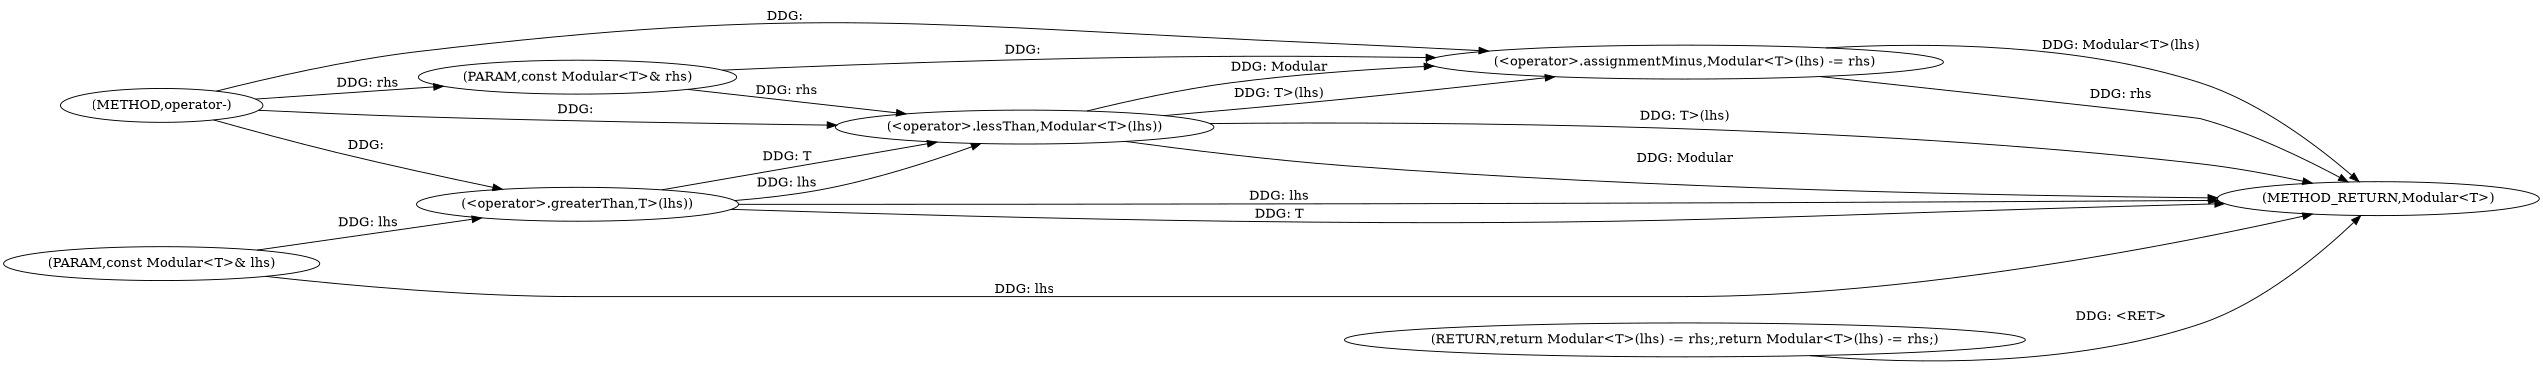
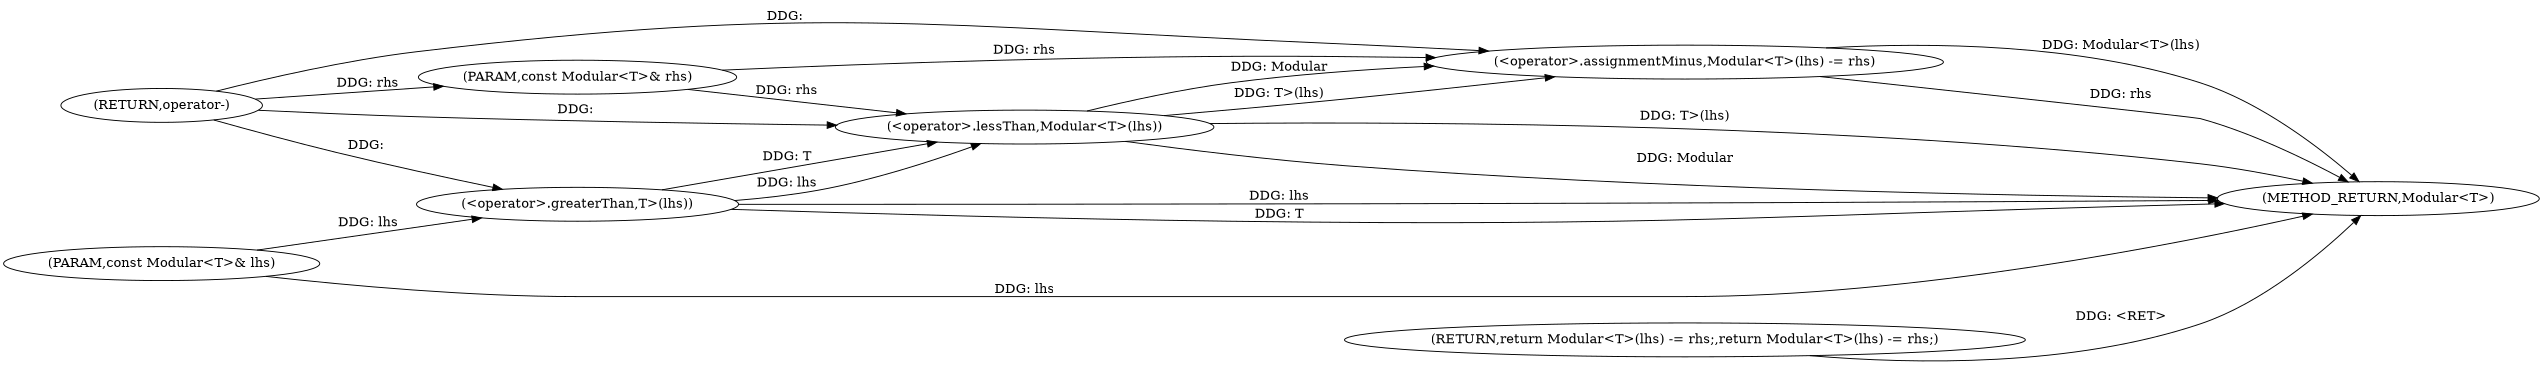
edge "(PARAM,const Modular<T>& rhs)" -> "(<operator>.assignmentMinus,Modular<T>(lhs) -= rhs)": label "DDG: " -> "DDG: rhs"
node "(METHOD,operator-)": label "(METHOD,operator-)" -> "(RETURN,operator-)"
